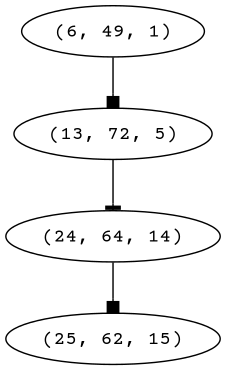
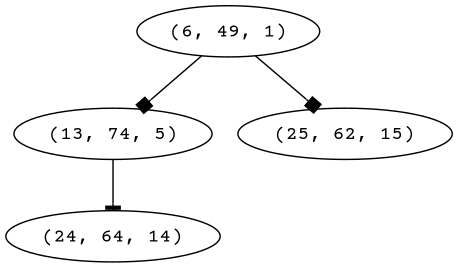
node "(13, 72, 5)": label "(13, 72, 5)" -> "(13, 74, 5)"
edge "(24, 64, 14)" -> "(25, 62, 15)": now "(6, 49, 1)" -> "(25, 62, 15)"
